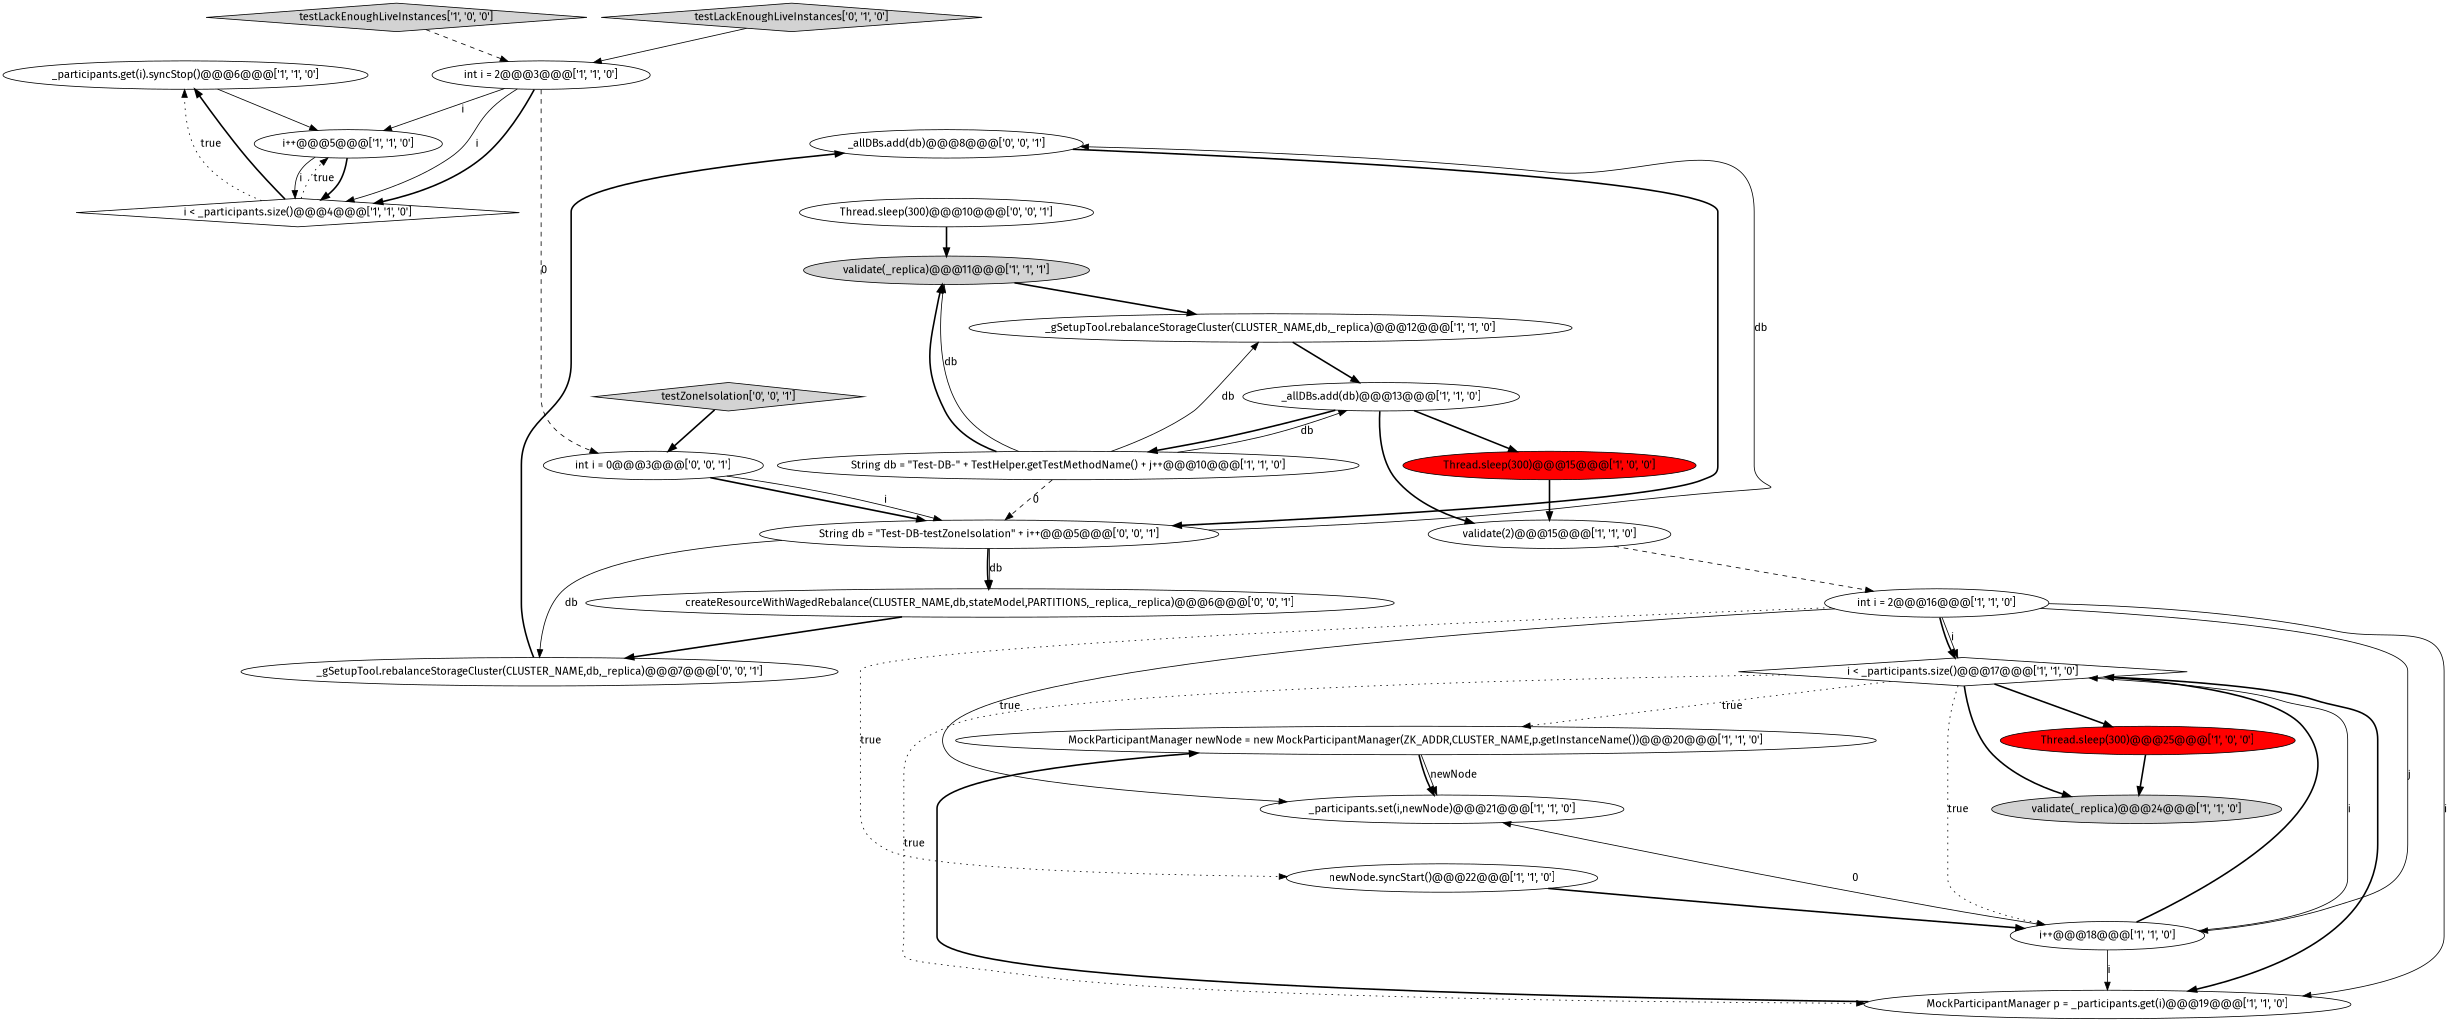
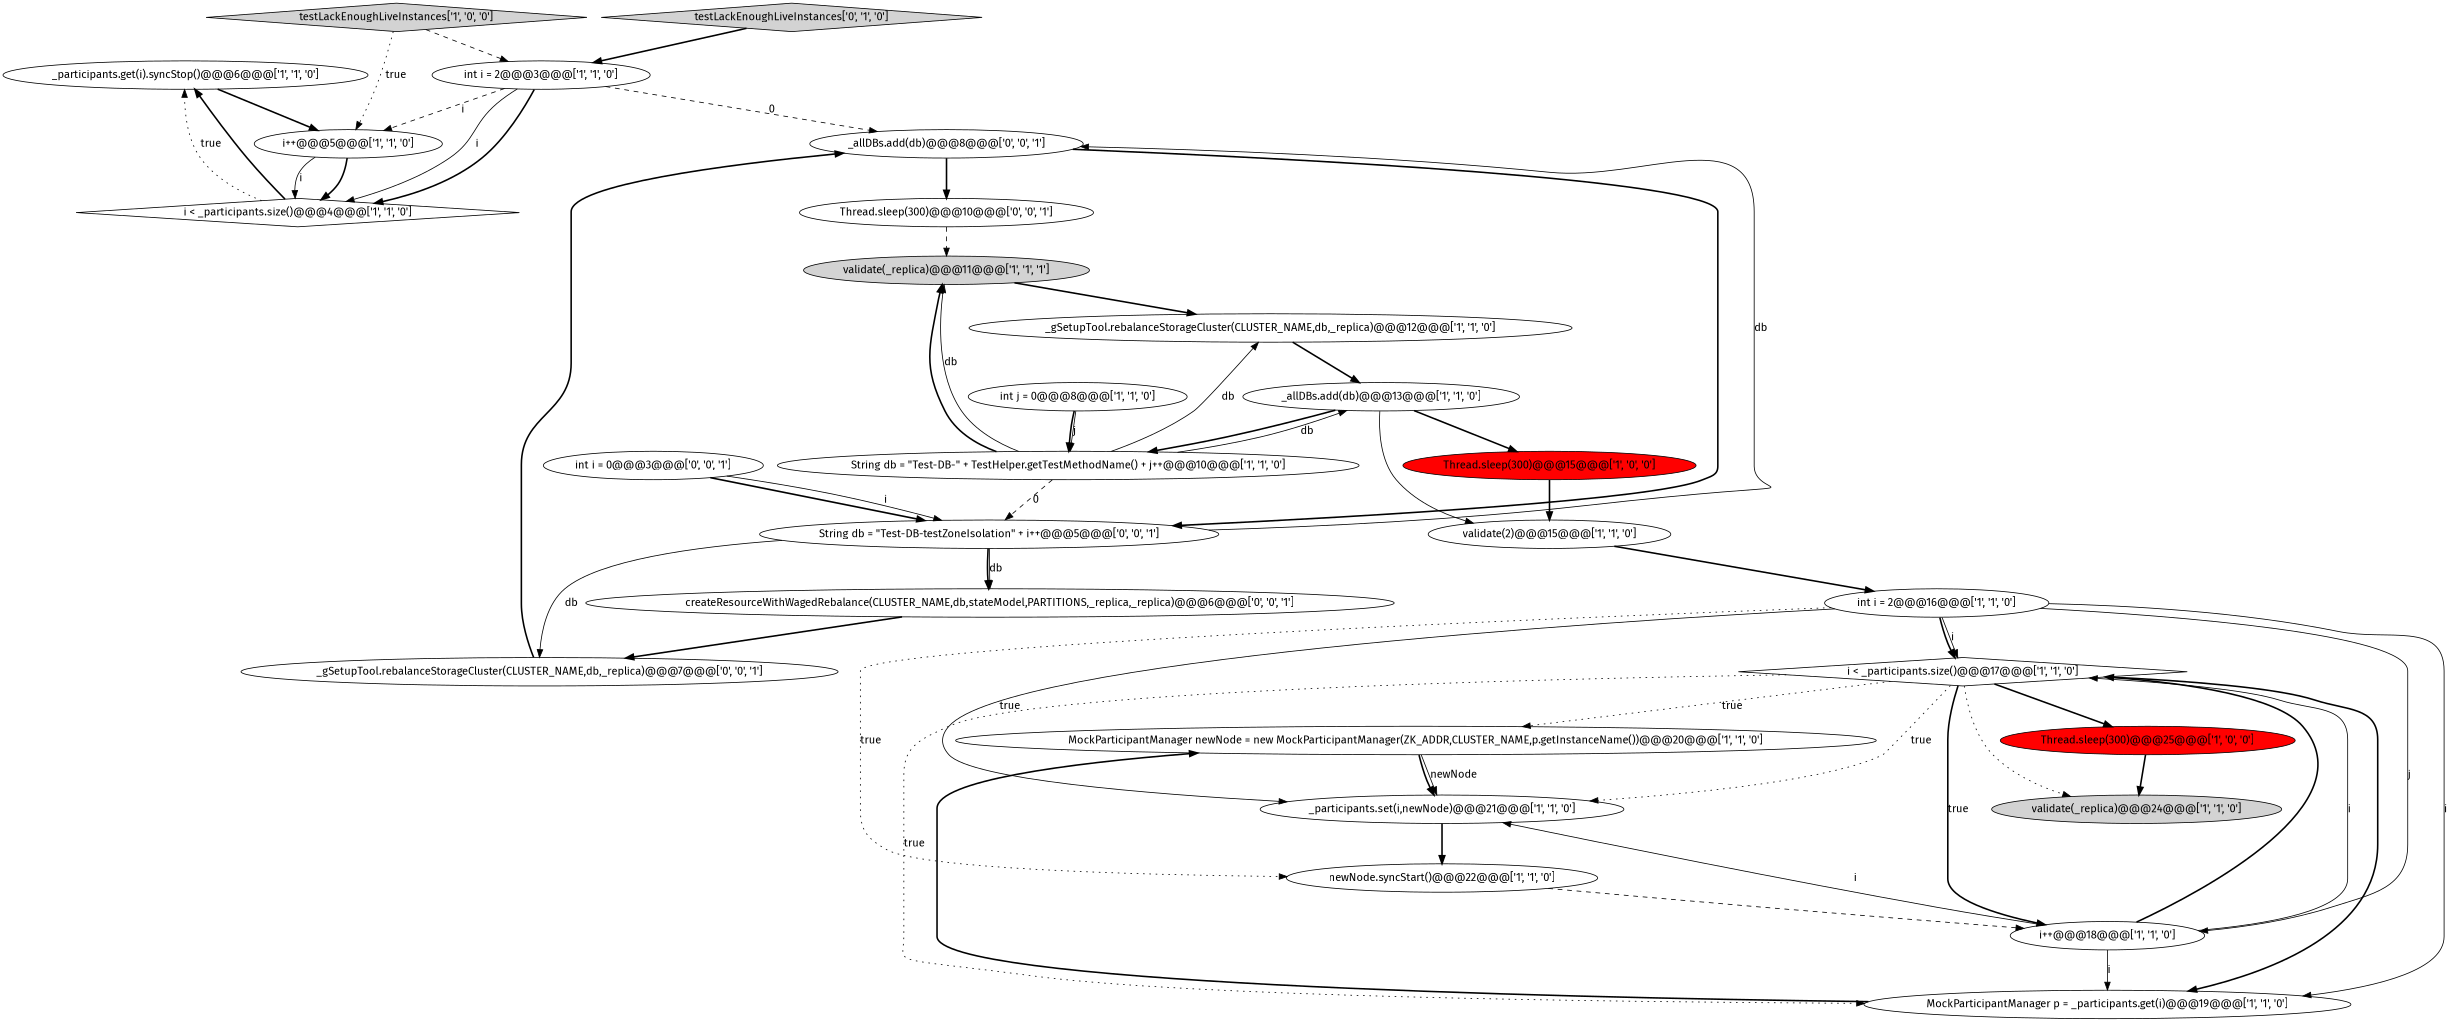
edge "testLackEnoughLiveInstances['0', '1', '0']" -> "int i = 2@@@3@@@['1', '1', '0']": style solid -> bold
edge "_participants.get(i).syncStop()@@@6@@@['1', '1', '0']" -> "i++@@@5@@@['1', '1', '0']": style solid -> bold
edge "int i = 2@@@3@@@['1', '1', '0']" -> "i++@@@5@@@['1', '1', '0']": style solid -> dashed
edge "_allDBs.add(db)@@@8@@@['0', '0', '1']" -> "Thread.sleep(300)@@@10@@@['0', '0', '1']": added
edge "i < _participants.size()@@@4@@@['1', '1', '0']" -> "i++@@@5@@@['1', '1', '0']": now "testLackEnoughLiveInstances['1', '0', '0']" -> "i++@@@5@@@['1', '1', '0']"
edge "Thread.sleep(300)@@@10@@@['0', '0', '1']" -> "validate(_replica)@@@11@@@['1', '1', '1']": style bold -> dashed
edge "int i = 2@@@3@@@['1', '1', '0']" -> "int i = 0@@@3@@@['0', '0', '1']": now "int i = 2@@@3@@@['1', '1', '0']" -> "_allDBs.add(db)@@@8@@@['0', '0', '1']"
node "testZoneIsolation['0', '0', '1']": removed
node "int j = 0@@@8@@@['1', '1', '0']": added
edge "_allDBs.add(db)@@@13@@@['1', '1', '0']" -> "validate(2)@@@15@@@['1', '1', '0']": style bold -> solid
edge "validate(2)@@@15@@@['1', '1', '0']" -> "int i = 2@@@16@@@['1', '1', '0']": style dashed -> bold
edge "i < _participants.size()@@@17@@@['1', '1', '0']" -> "validate(_replica)@@@24@@@['1', '1', '0']": style bold -> dotted
edge "i < _participants.size()@@@17@@@['1', '1', '0']" -> "_participants.set(i,newNode)@@@21@@@['1', '1', '0']": added, label "true"
edge "i < _participants.size()@@@17@@@['1', '1', '0']" -> "i++@@@18@@@['1', '1', '0']": style dotted -> bold
edge "_participants.set(i,newNode)@@@21@@@['1', '1', '0']" -> "newNode.syncStart()@@@22@@@['1', '1', '0']": added
edge "i++@@@18@@@['1', '1', '0']" -> "_participants.set(i,newNode)@@@21@@@['1', '1', '0']": label "0" -> "i"
edge "newNode.syncStart()@@@22@@@['1', '1', '0']" -> "i++@@@18@@@['1', '1', '0']": style bold -> dashed
